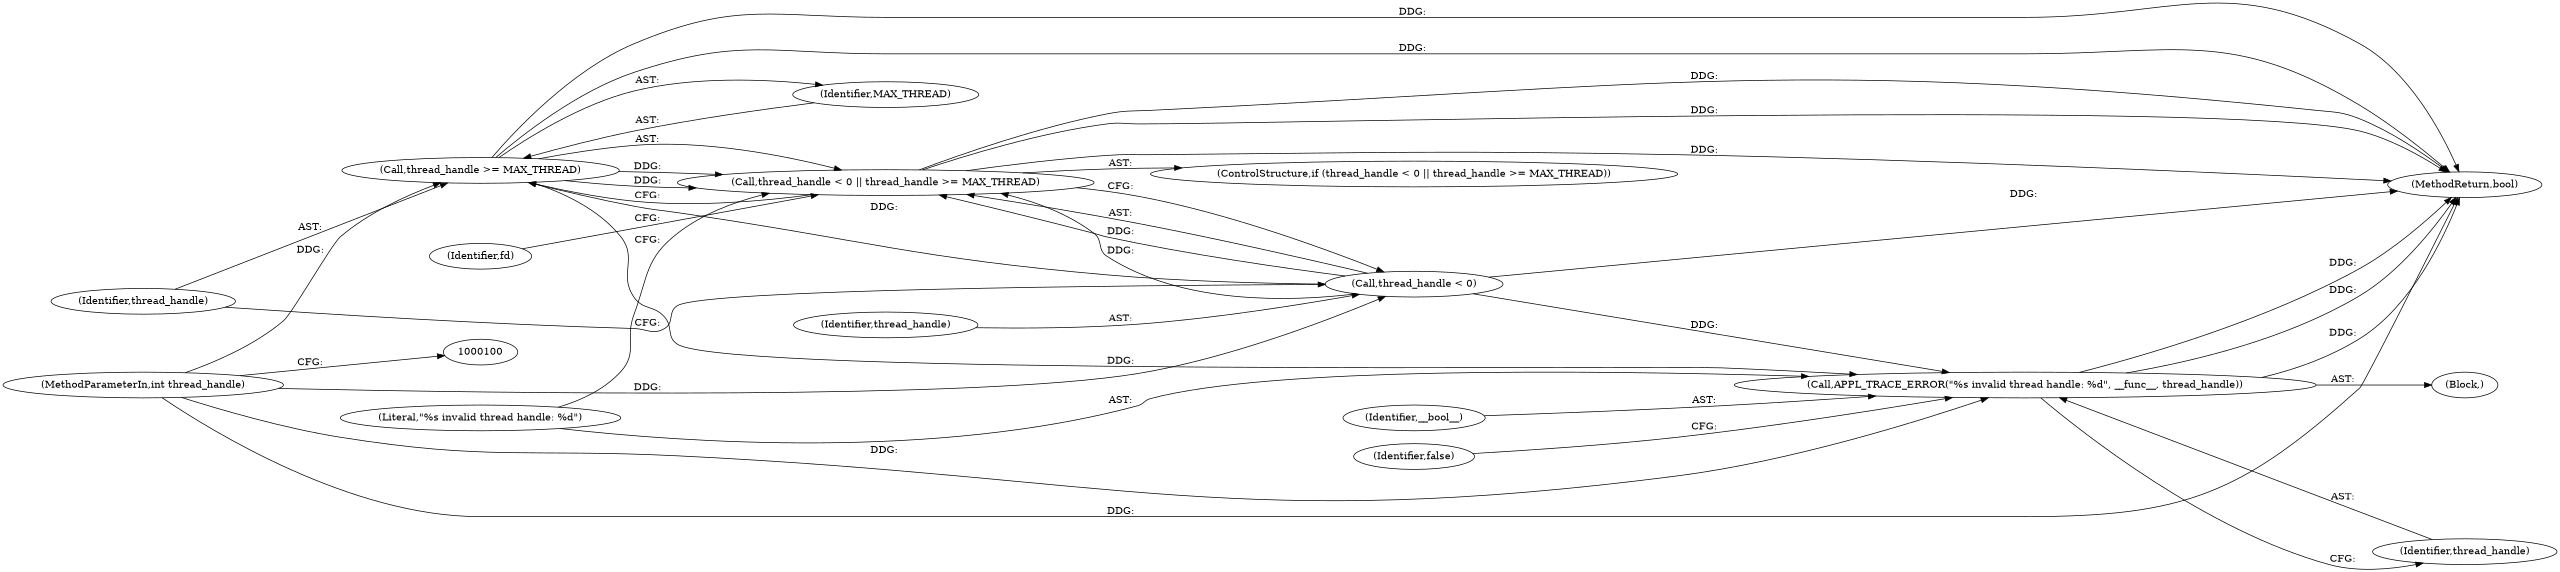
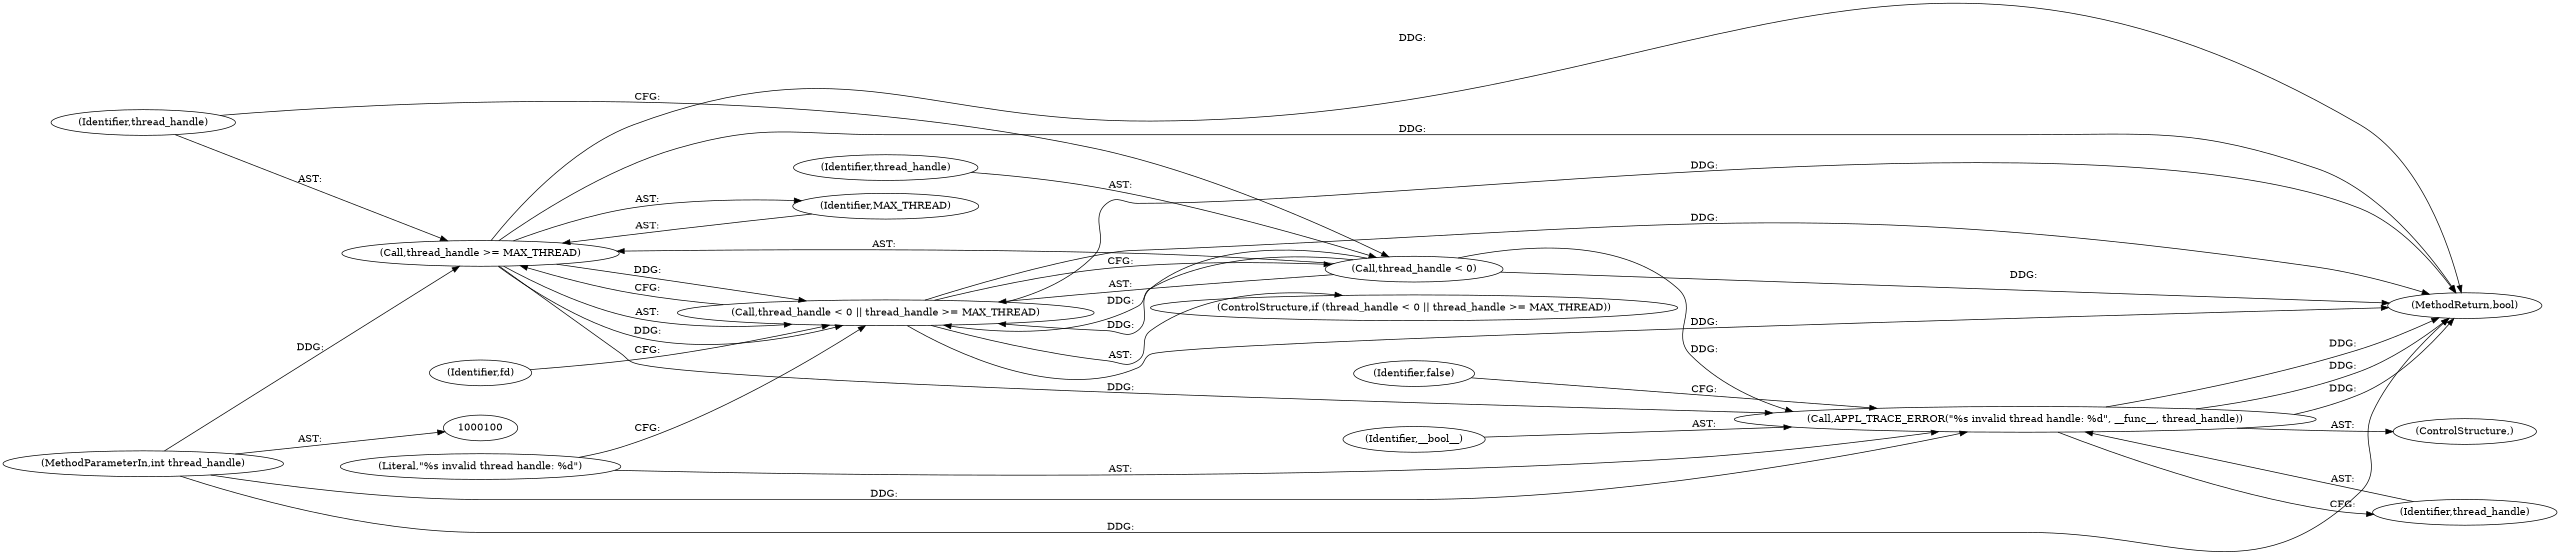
edge "(Call,thread_handle < 0)" -> "(Call,thread_handle >= MAX_THREAD)": label "DDG: " -> "AST: "
edge "(MethodParameterIn,int thread_handle)" -> "1000100": label "CFG: " -> "AST: "
node "(Block,)": label "(Block,)" -> "(ControlStructure,)"
edge "(MethodParameterIn,int thread_handle)" -> "(Call,thread_handle < 0)": removed, label "DDG:"
